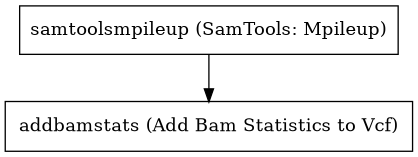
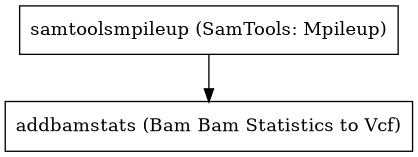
node "addbamstats (Add Bam Statistics to Vcf)": label "addbamstats (Add Bam Statistics to Vcf)" -> "addbamstats (Bam Bam Statistics to Vcf)"
